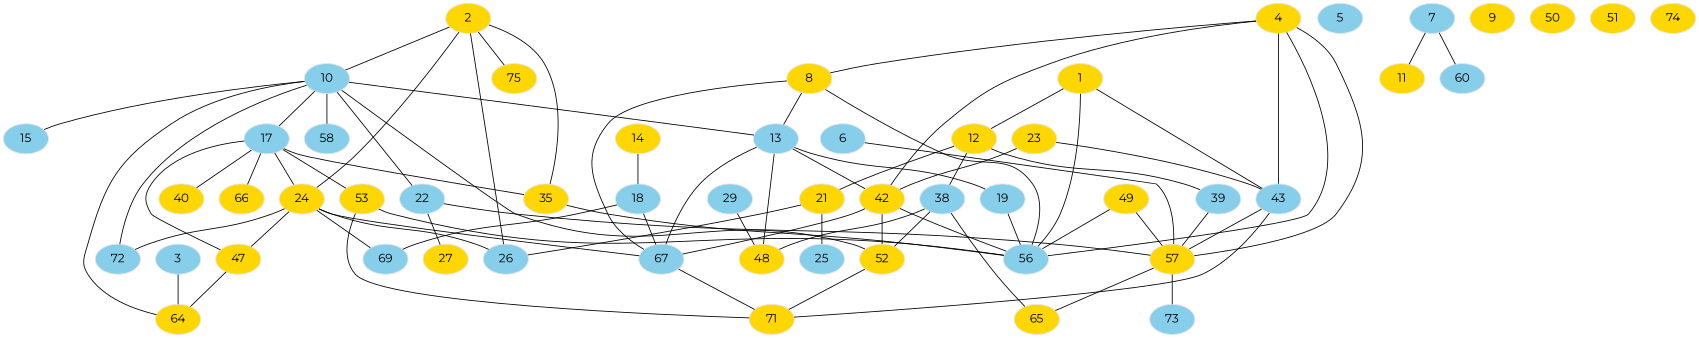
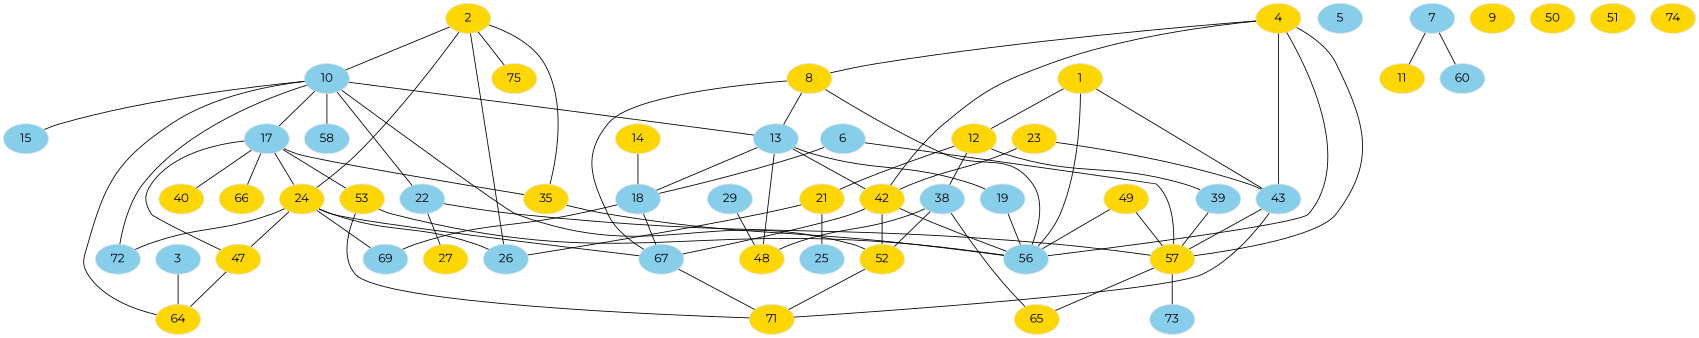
edge "6" -- "18": added
edge "13" -- "67": now "13" -- "18"
